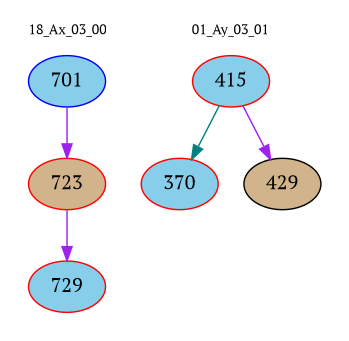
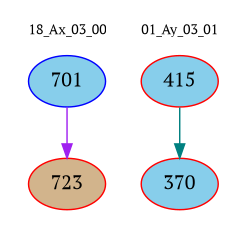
node "429": removed
node "729": removed
